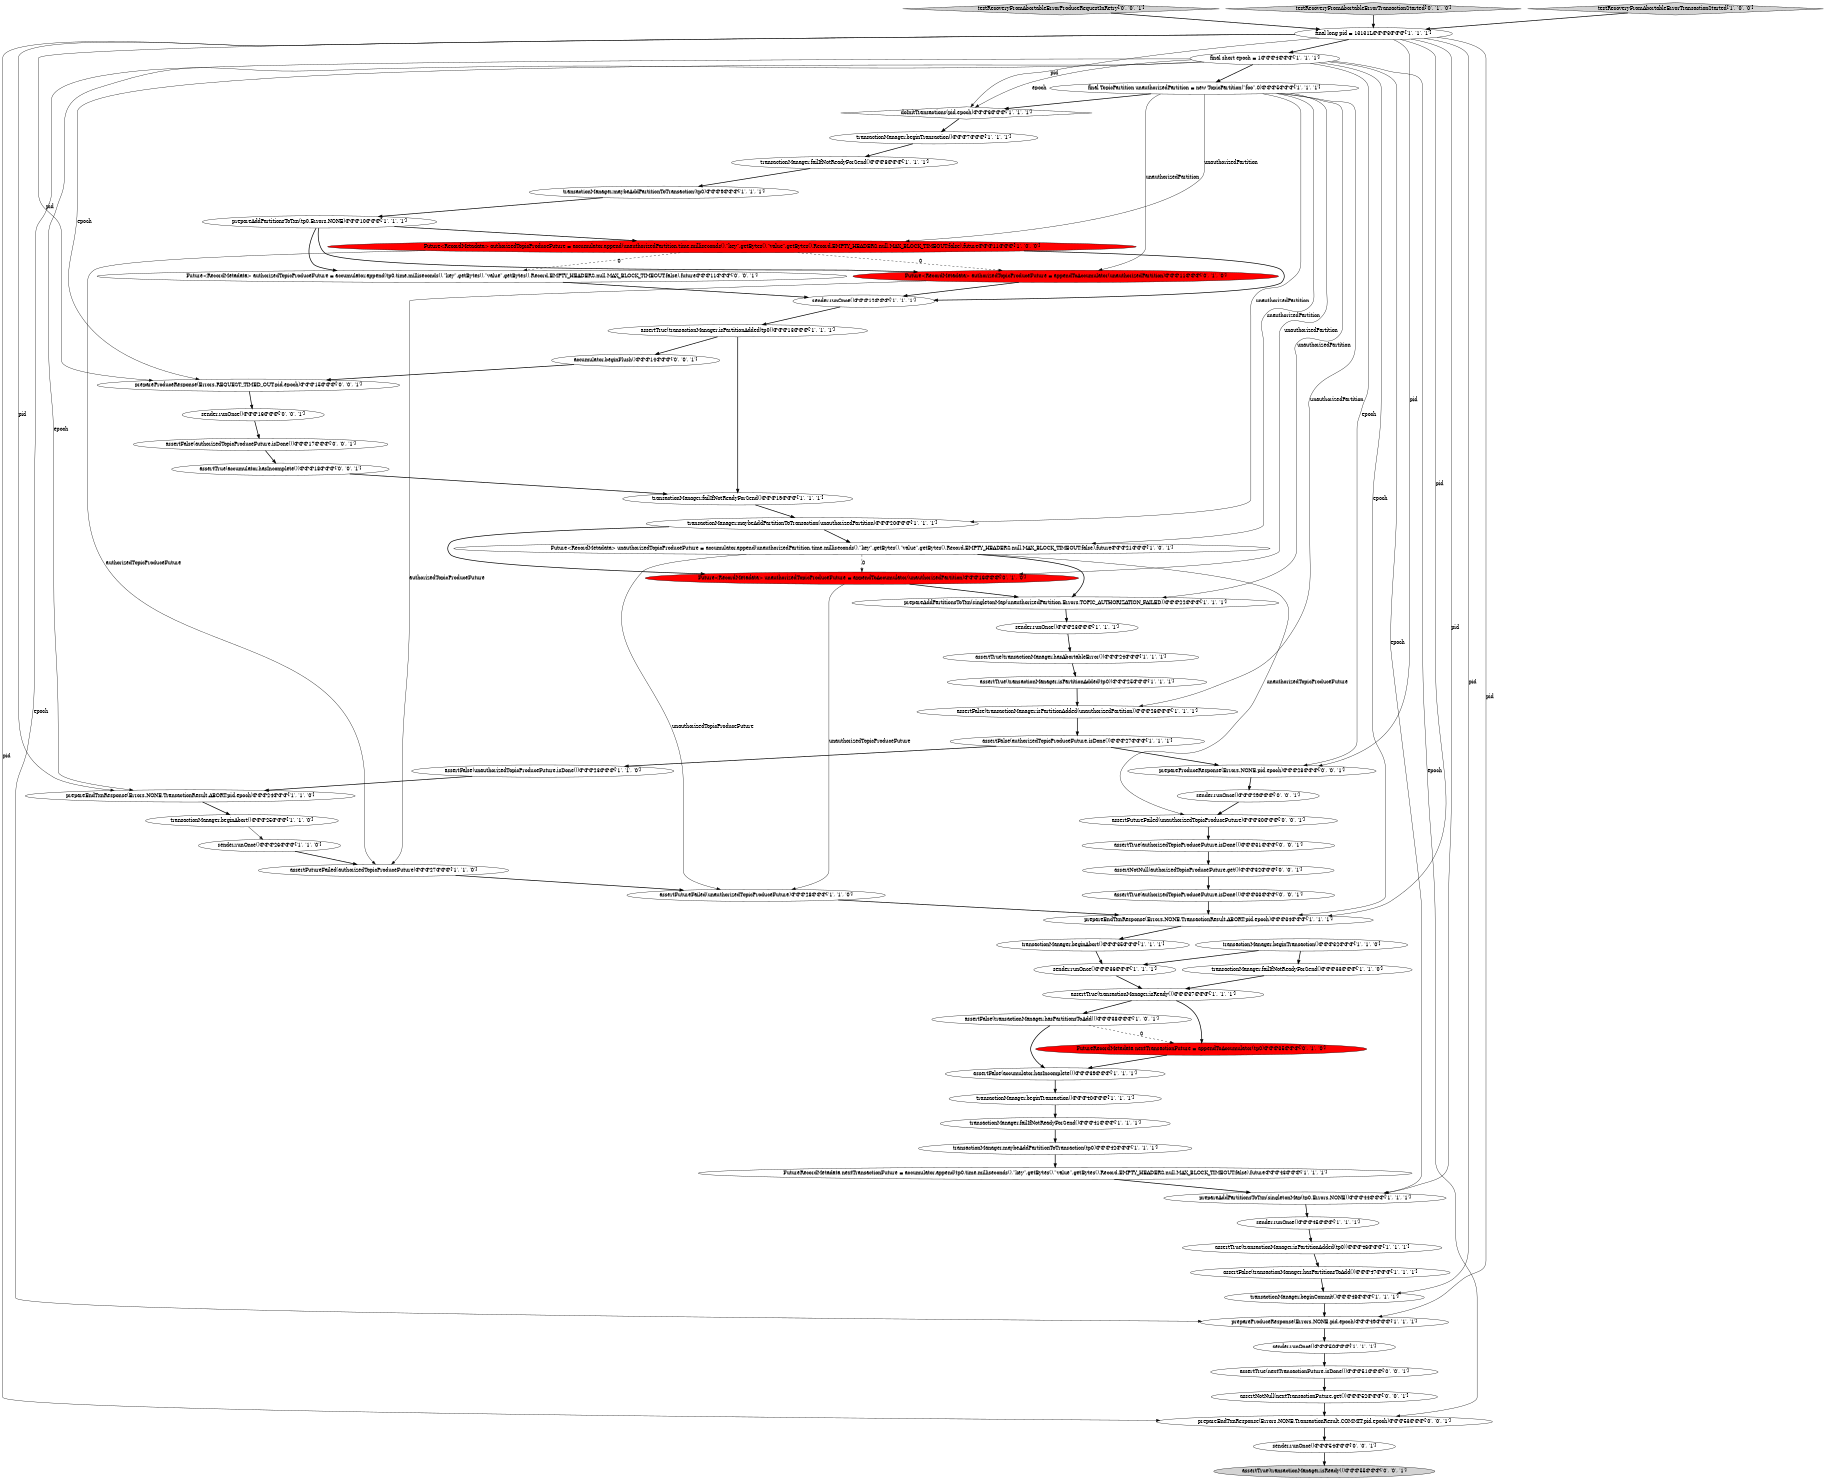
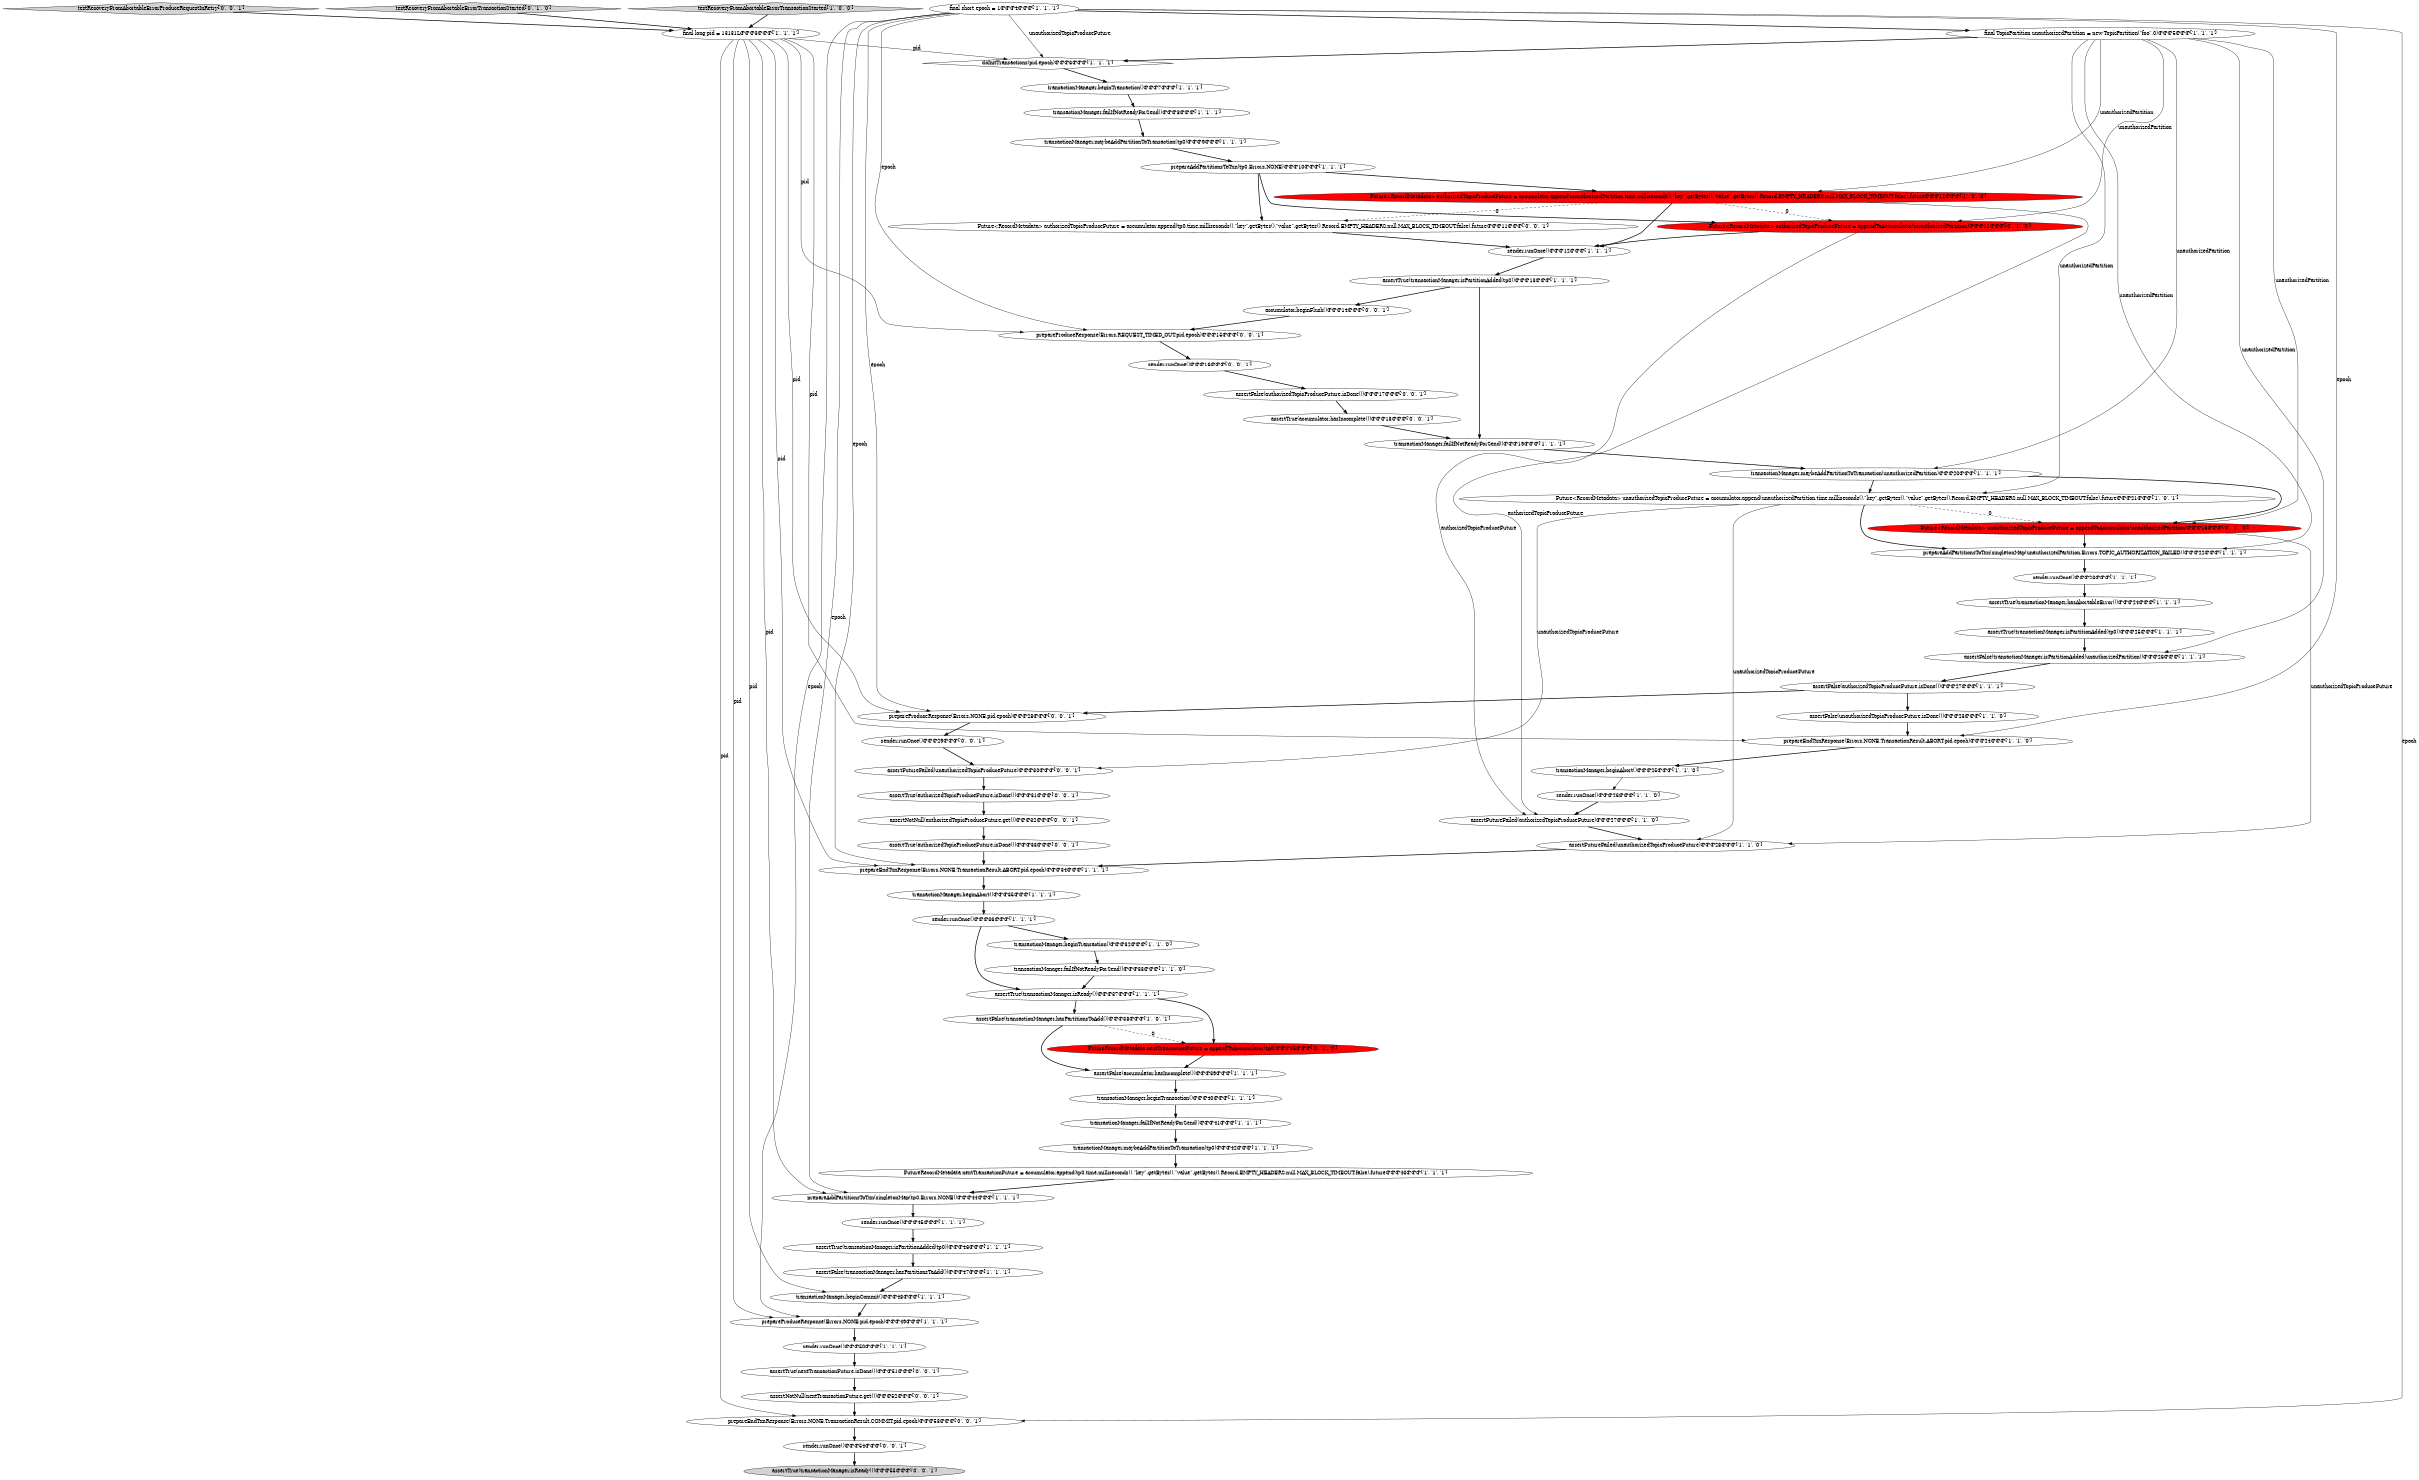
edge "final long pid = 13131L@@@3@@@['1', '1', '1']" -> "final short epoch = 1@@@4@@@['1', '1', '1']": removed
edge "final short epoch = 1@@@4@@@['1', '1', '1']" -> "doInitTransactions(pid,epoch)@@@6@@@['1', '1', '1']": label "epoch" -> "unauthorizedTopicProduceFuture"
edge "transactionManager.beginTransaction()@@@32@@@['1', '1', '0']" -> "sender.runOnce()@@@36@@@['1', '1', '1']": reversed
